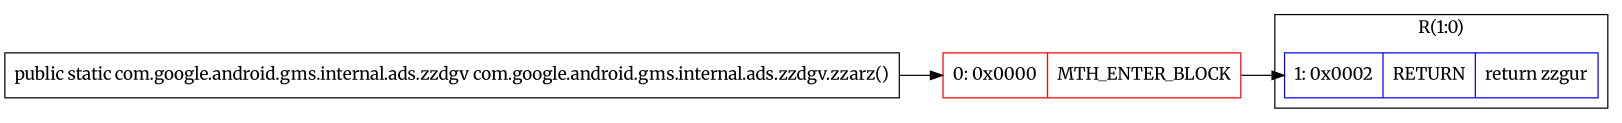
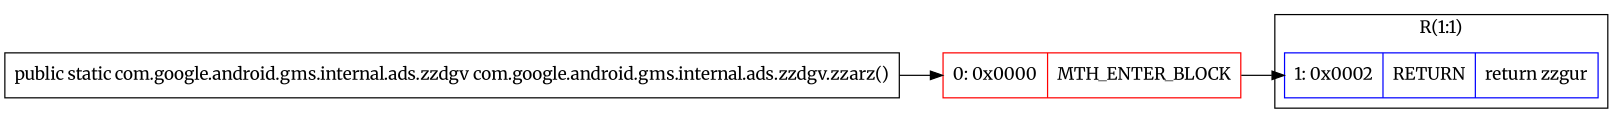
cluster "R(1:0)": label "R(1:0)" -> "R(1:1)"
